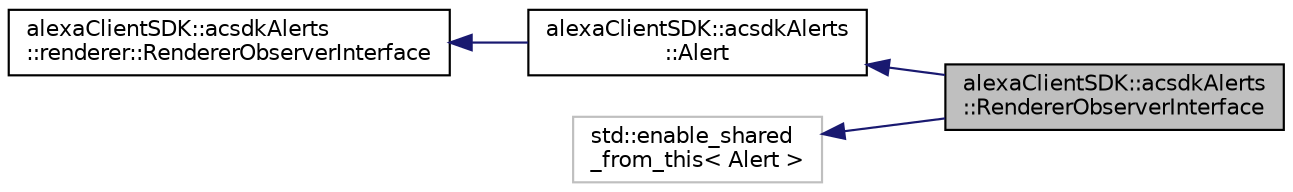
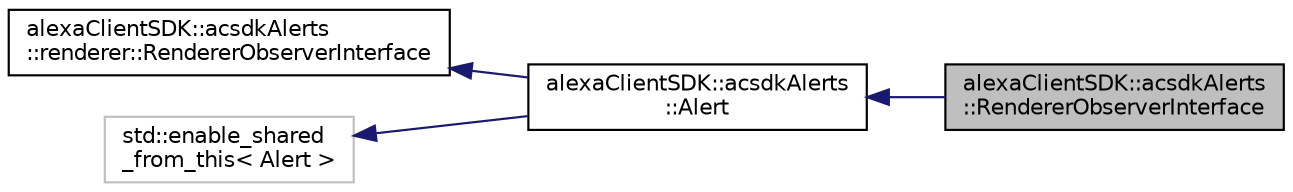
edge "alexaClientSDK::acsdkAlerts ::RendererObserverInterface" -> "std::enable_shared _from_this< Alert >": now "alexaClientSDK::acsdkAlerts ::Alert" -> "std::enable_shared _from_this< Alert >"
